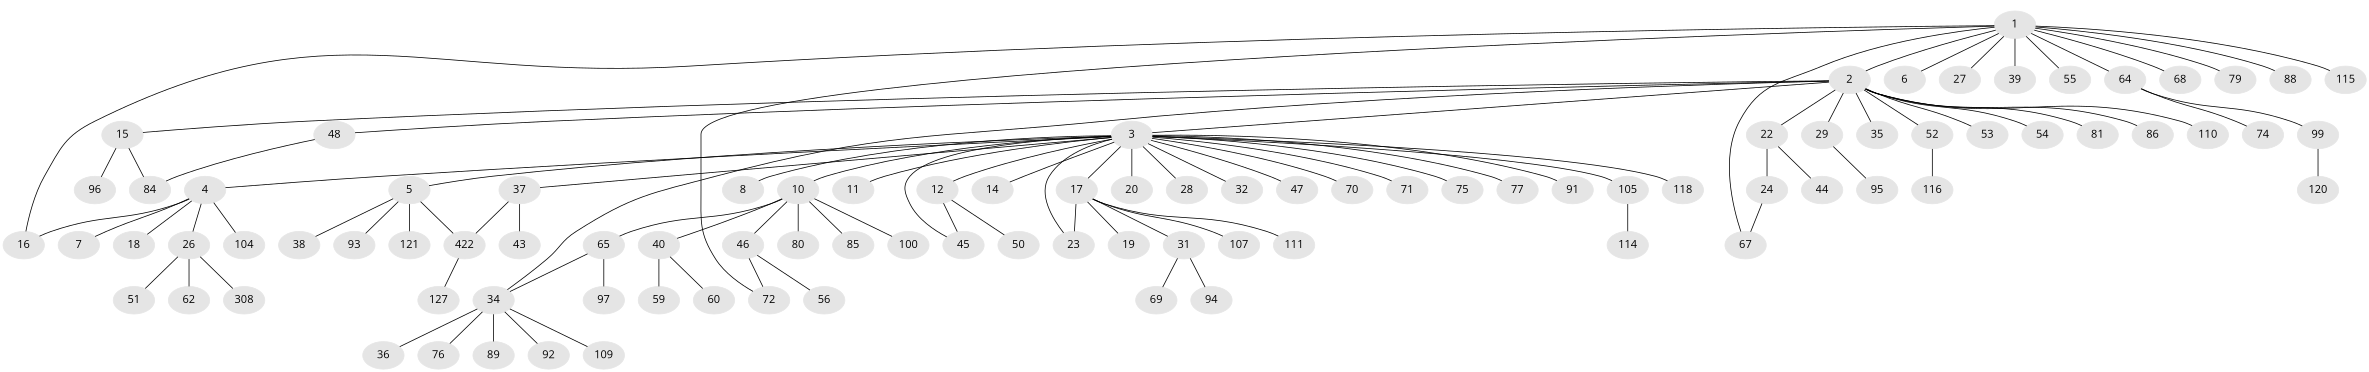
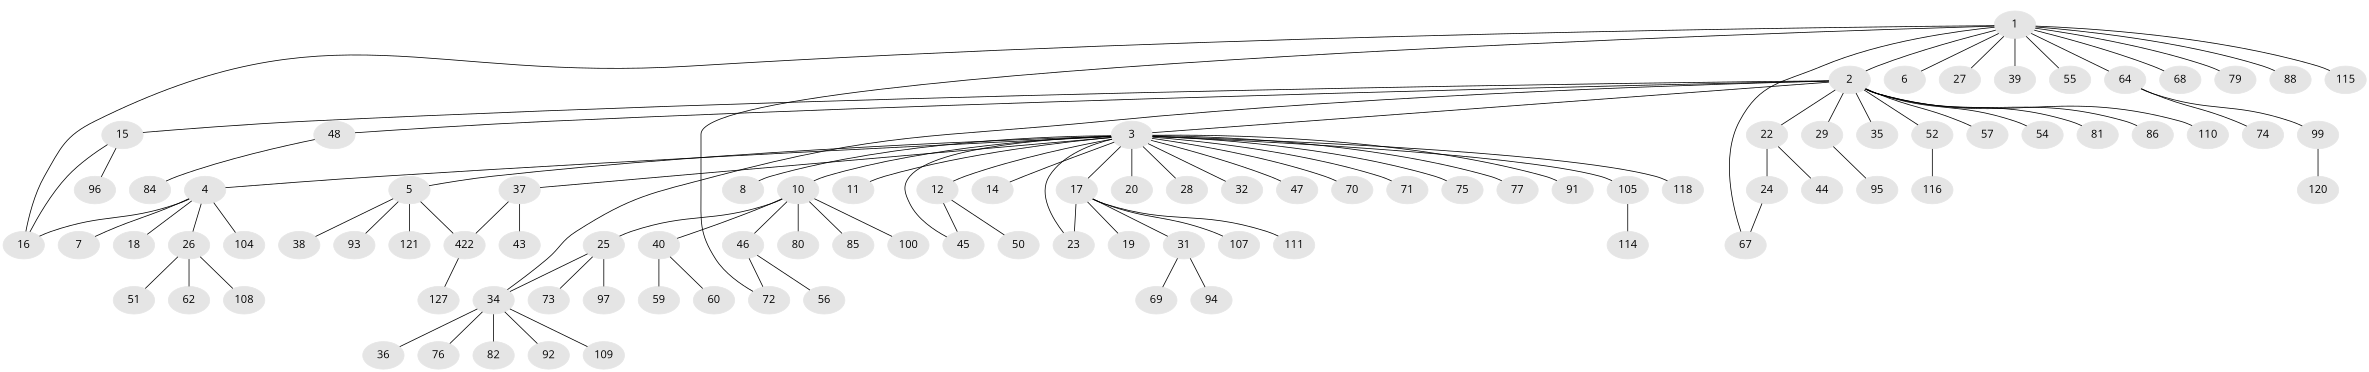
node "53": label "53" -> "57"
edge "15" -- "84": now "15" -- "16"
node "65": label "65" -> "25"
node "308": label "308" -> "108"
node "73": added
node "89": label "89" -> "82"
